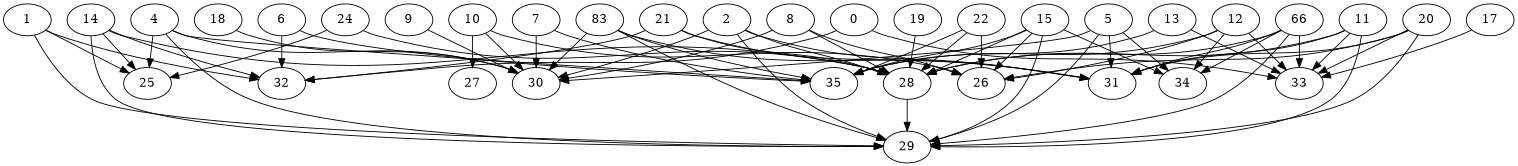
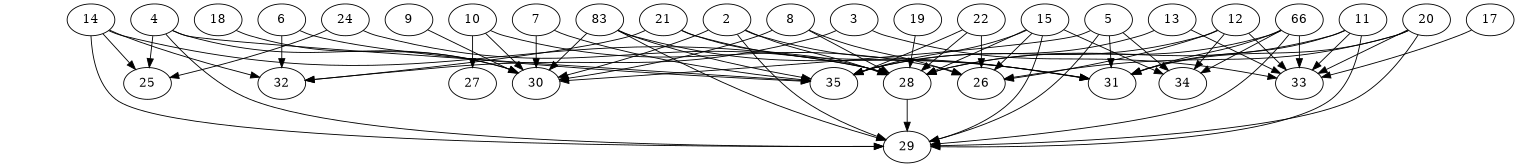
node "1": removed
node "0": label "0" -> "3"
